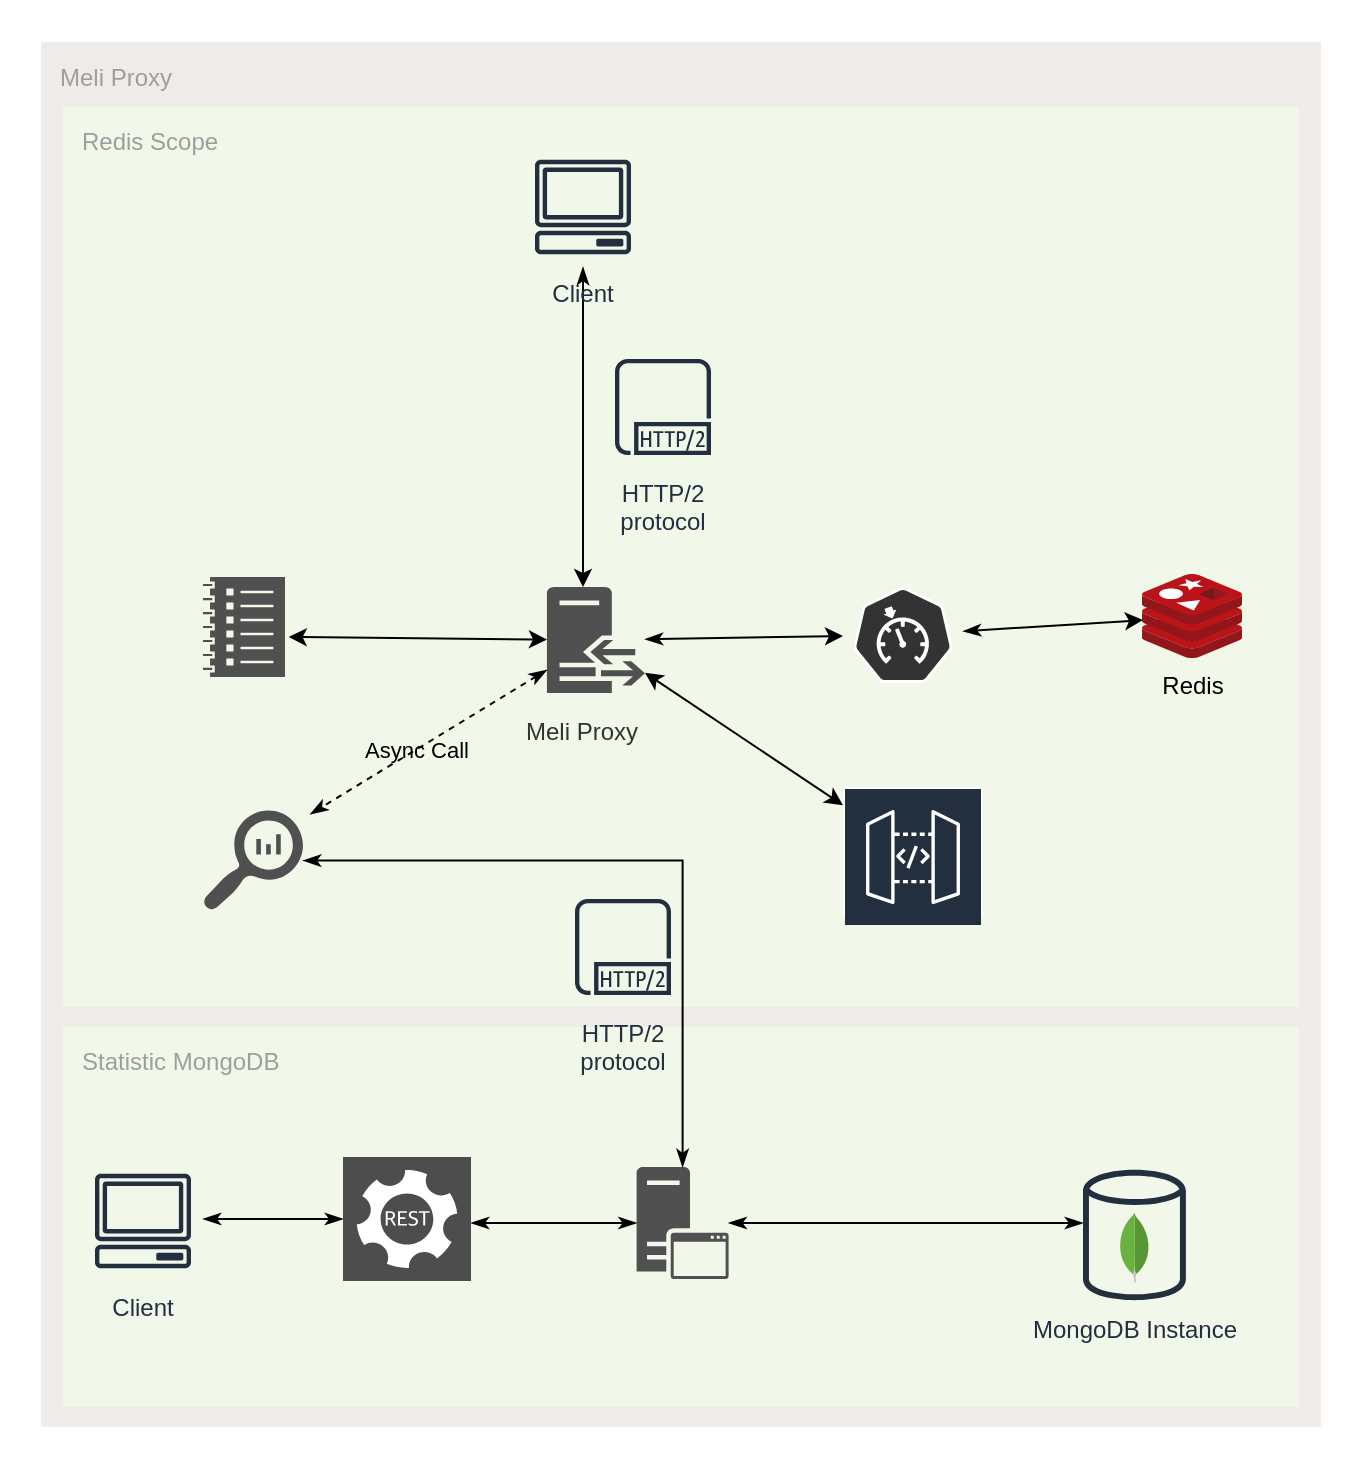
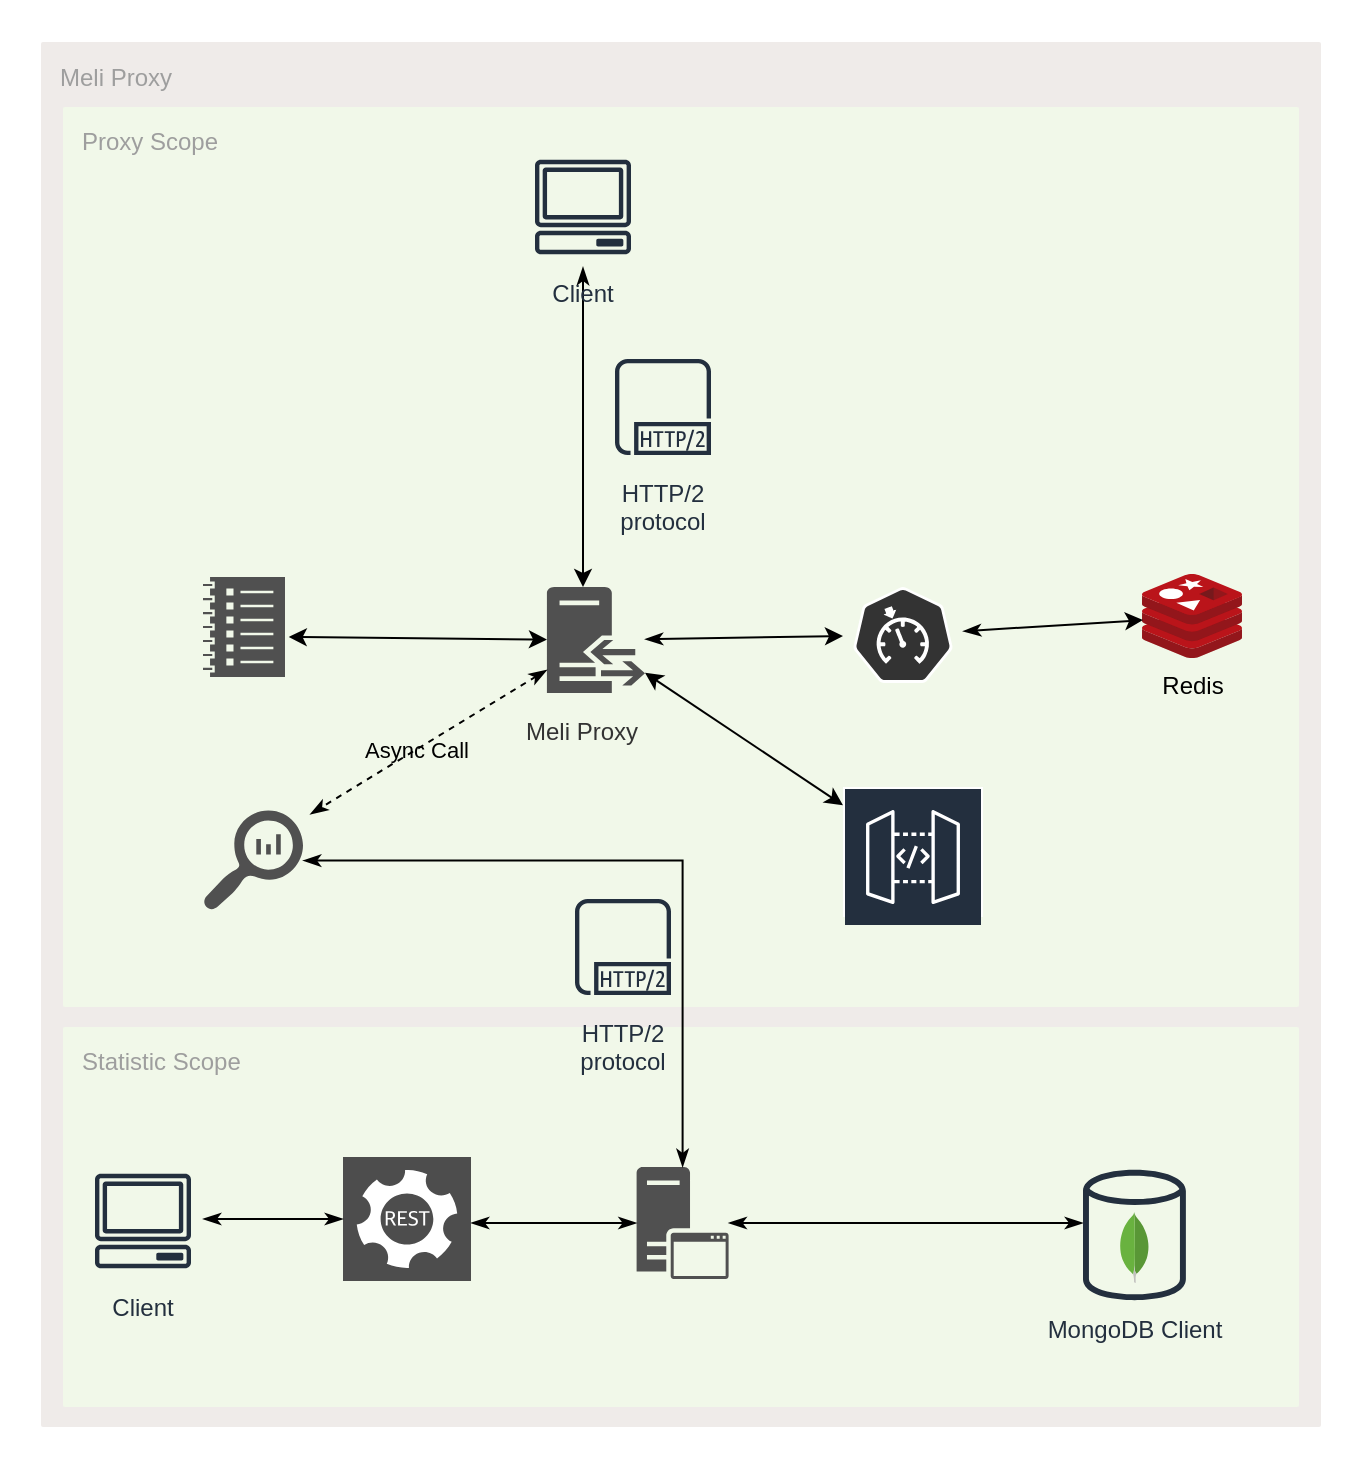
node "Redis Scope": label "Redis Scope" -> "Proxy Scope"
node "Statistic MongoDB": label "Statistic MongoDB" -> "Statistic Scope"
node "MongoDB Instance": label "MongoDB Instance" -> "MongoDB Client"
